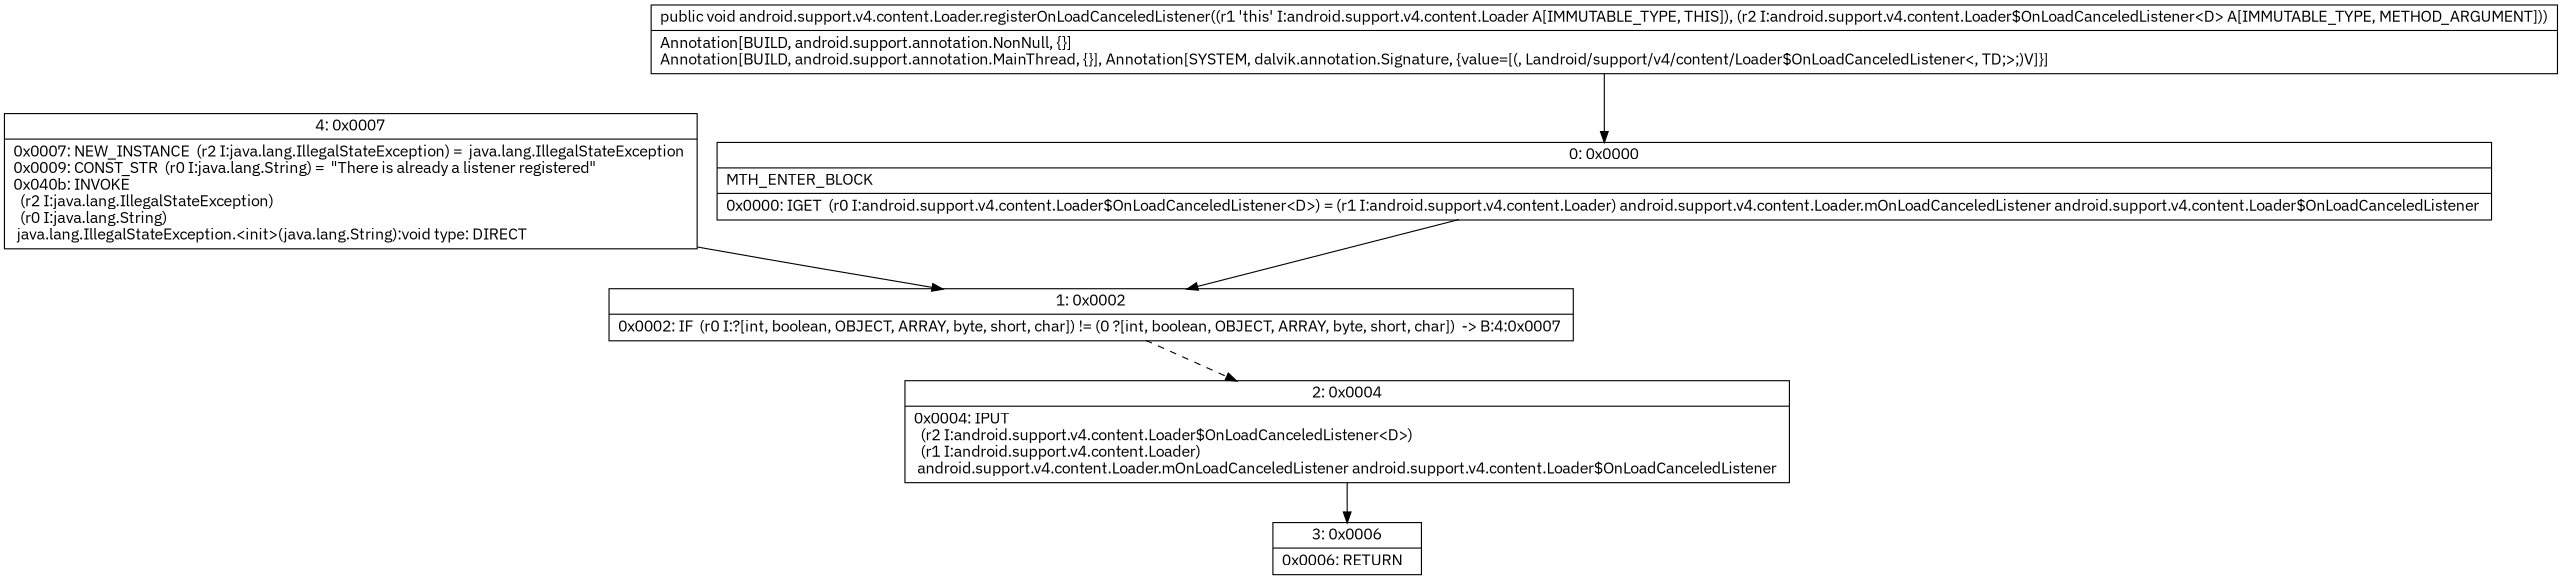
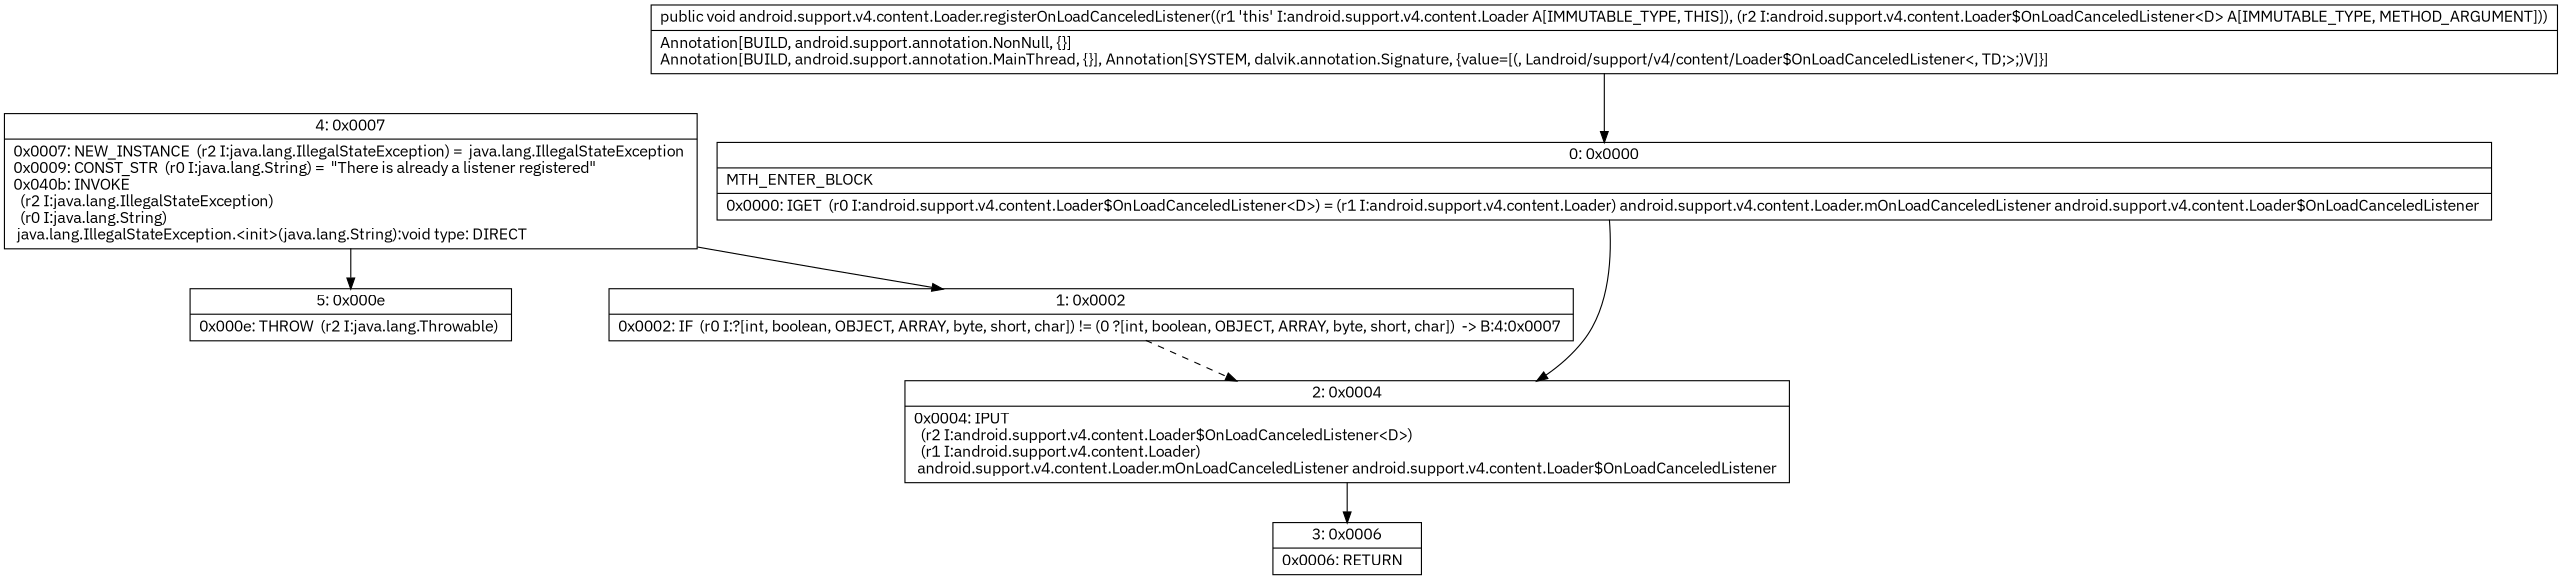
edge "0: 0x0000" -> "1: 0x0002": now "0: 0x0000" -> "2: 0x0004"
node "5: 0x000e": added
